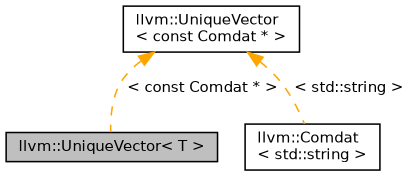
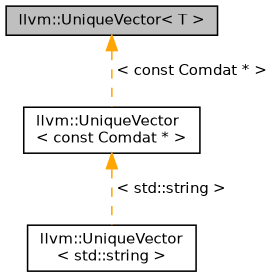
edge "llvm::UniqueVector< T >" -> "llvm::UniqueVector < const Comdat * >": reversed
node "llvm::Comdat < std::string >": label "llvm::Comdat < std::string >" -> "llvm::UniqueVector < std::string >"
